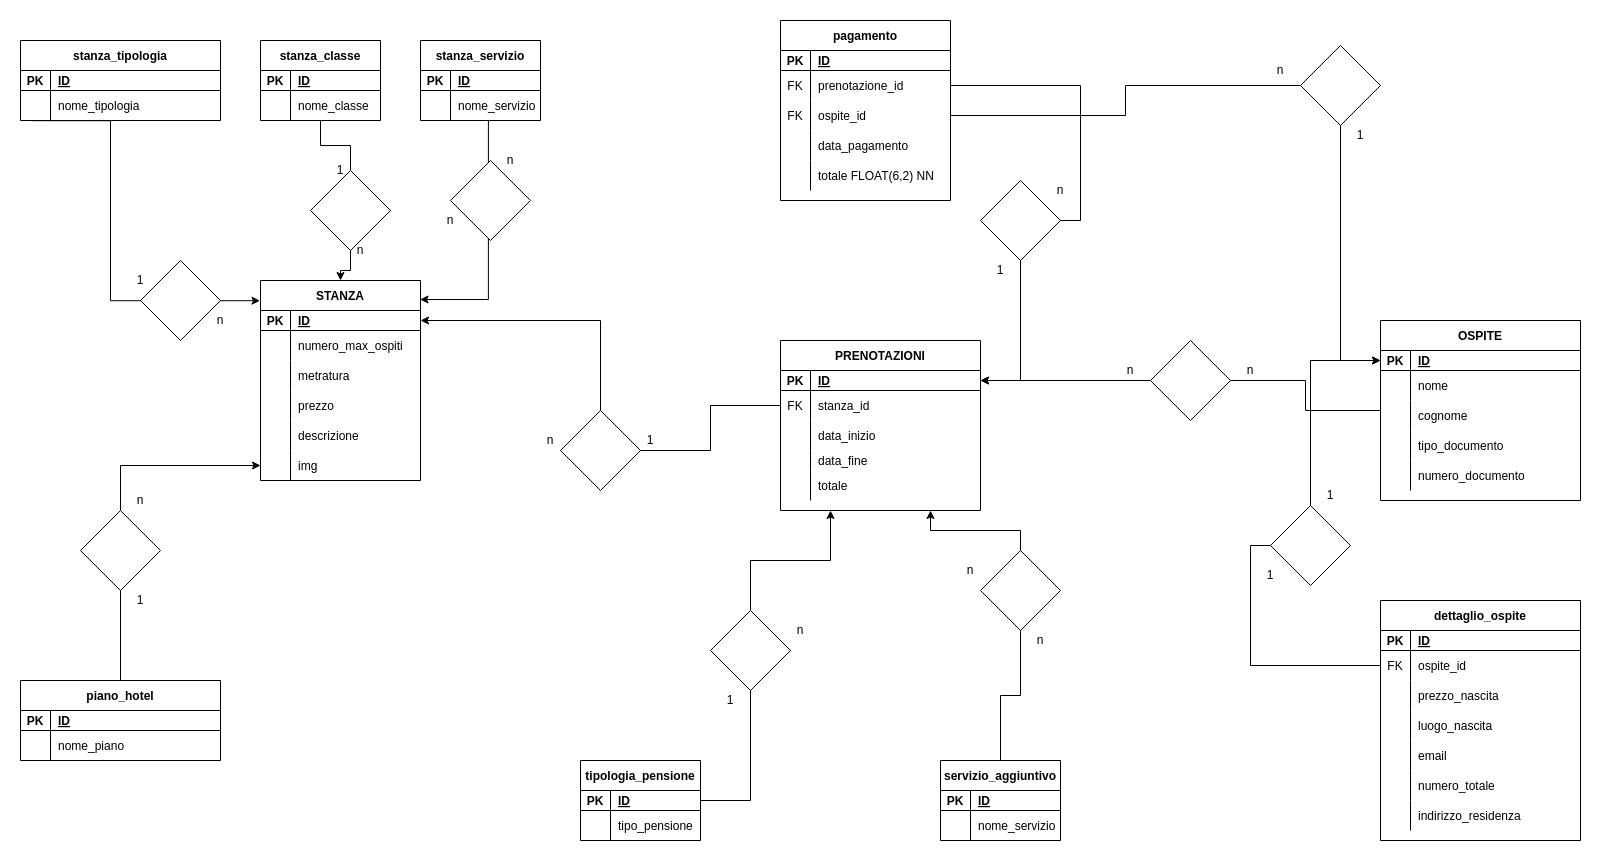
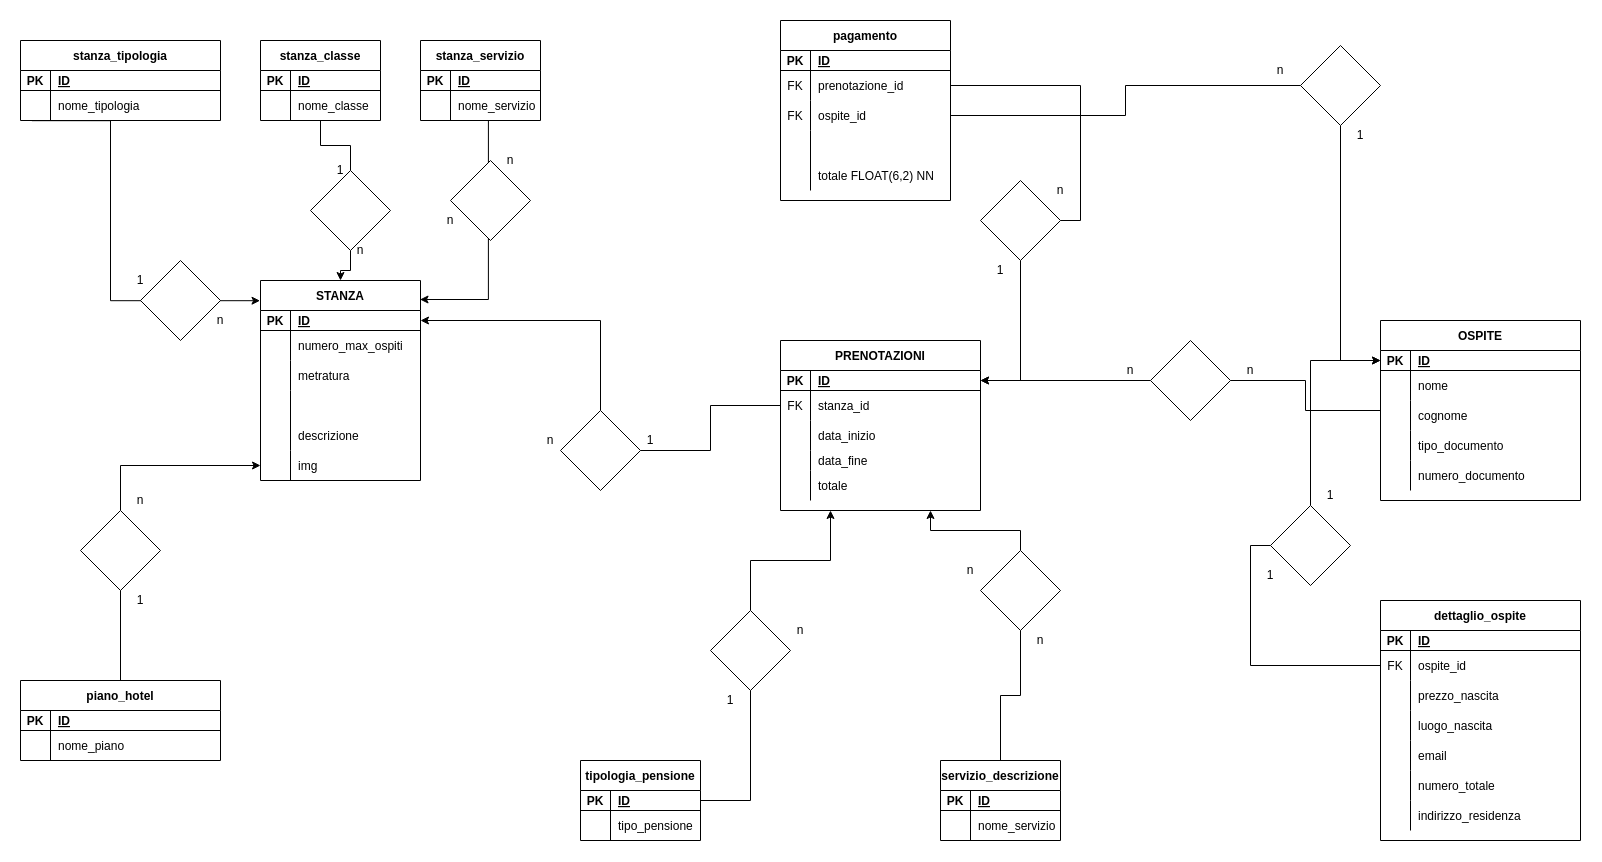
node "data_pagamento": removed
node "prezzo": removed
node "servizio_aggiuntivo": label "servizio_aggiuntivo" -> "servizio_descrizione"
